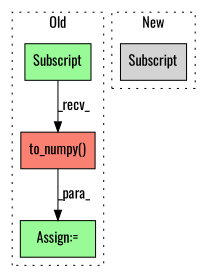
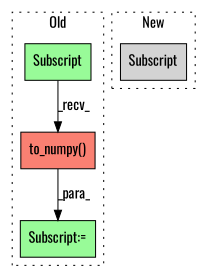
node "Assign:=": label "Assign:=" -> "Subscript:="
